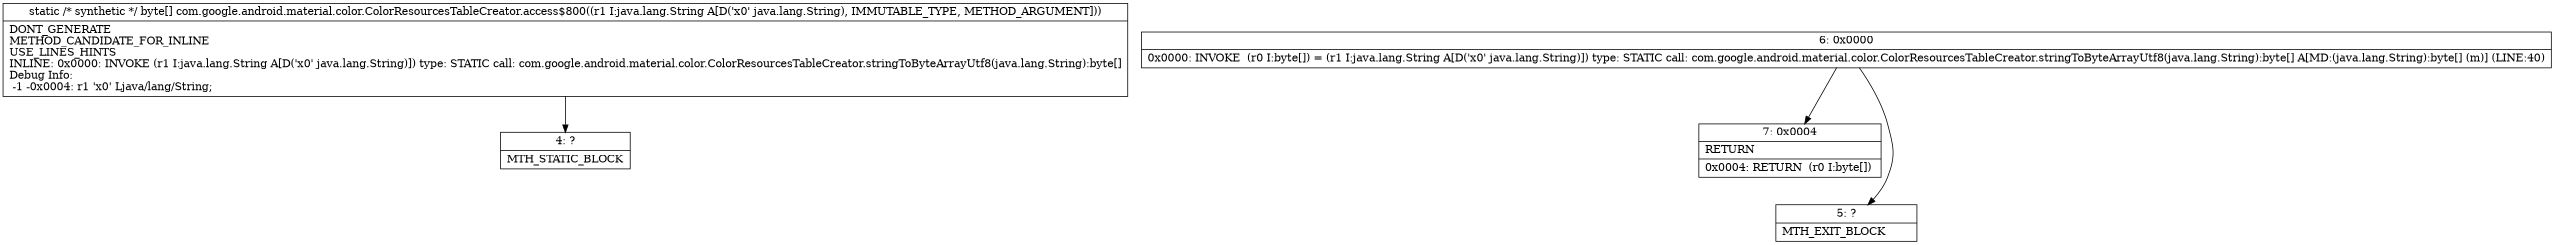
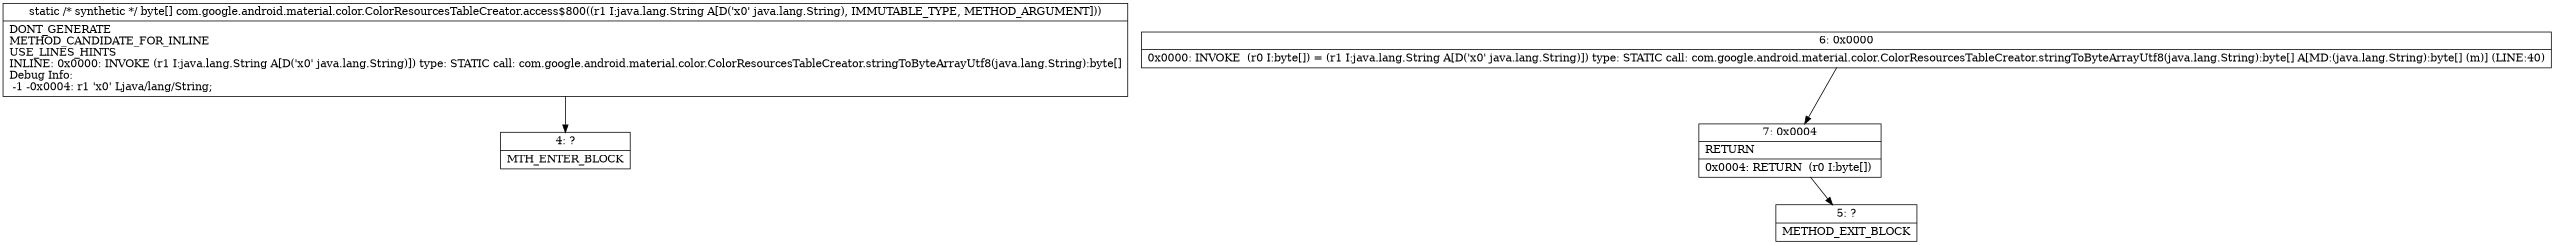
edge "6: 0x0000" -> "5: ?": now "7: 0x0004" -> "5: ?"
node "4: ?": text "MTH_STATIC_BLOCK" -> "MTH_ENTER_BLOCK"
node "5: ?": text "MTH_EXIT_BLOCK" -> "METHOD_EXIT_BLOCK"
